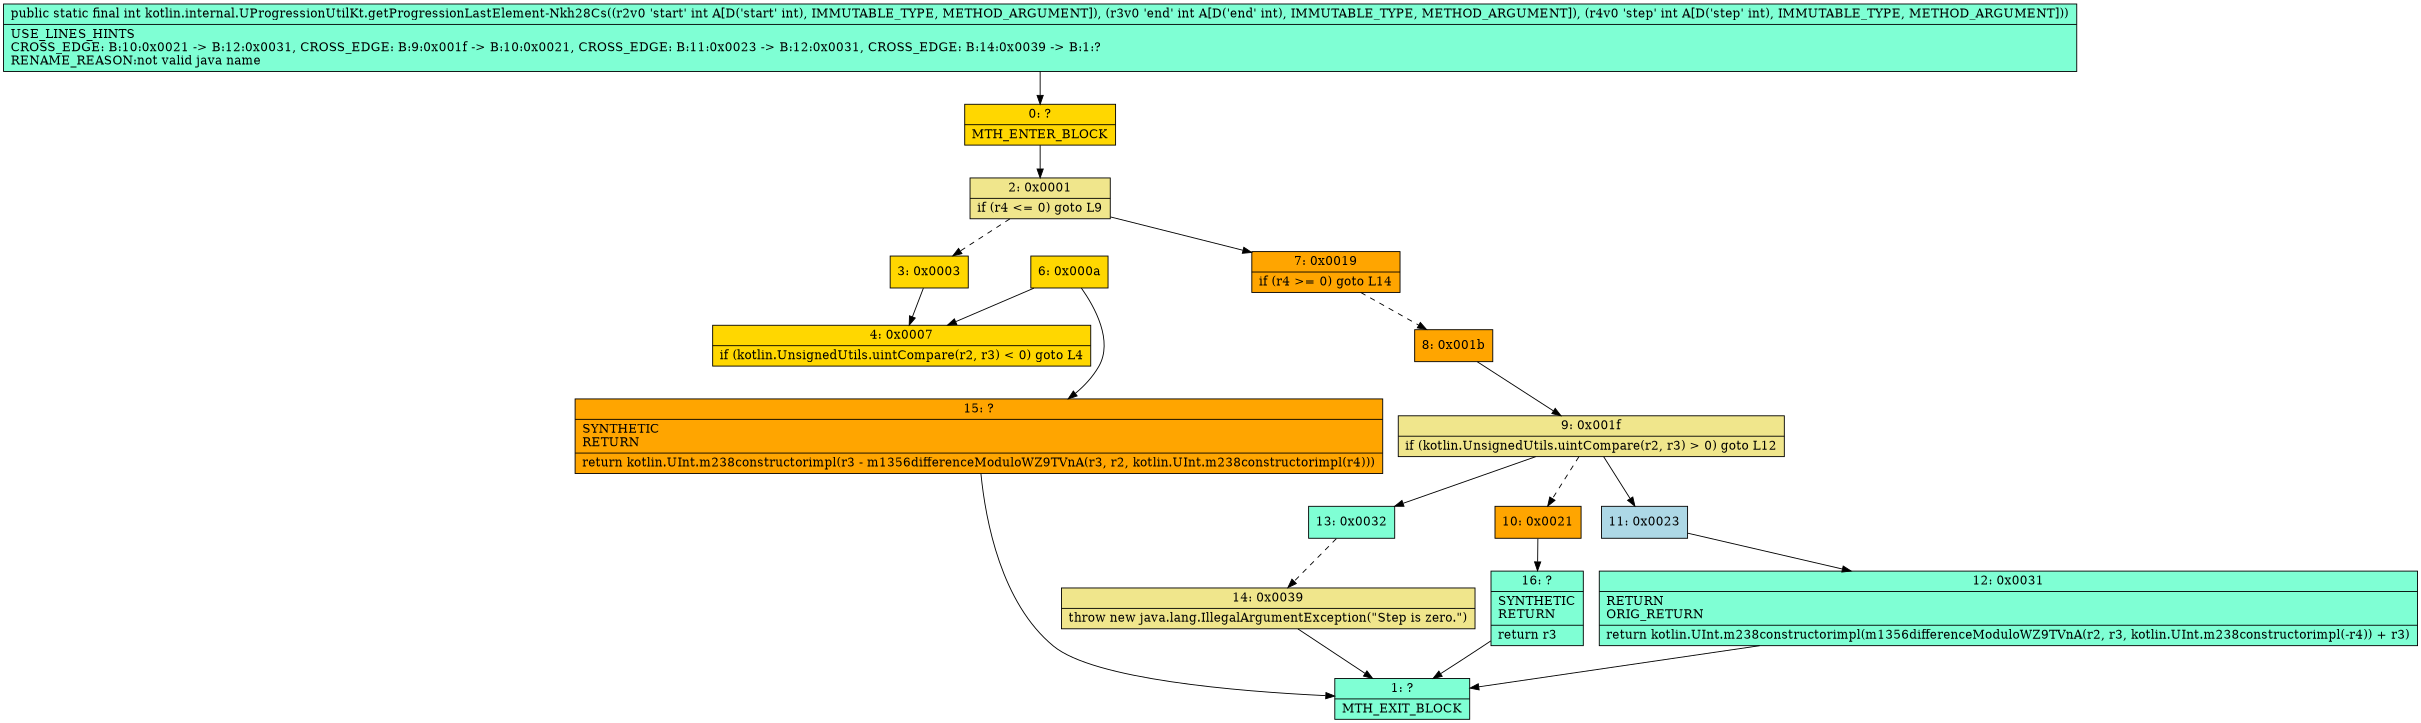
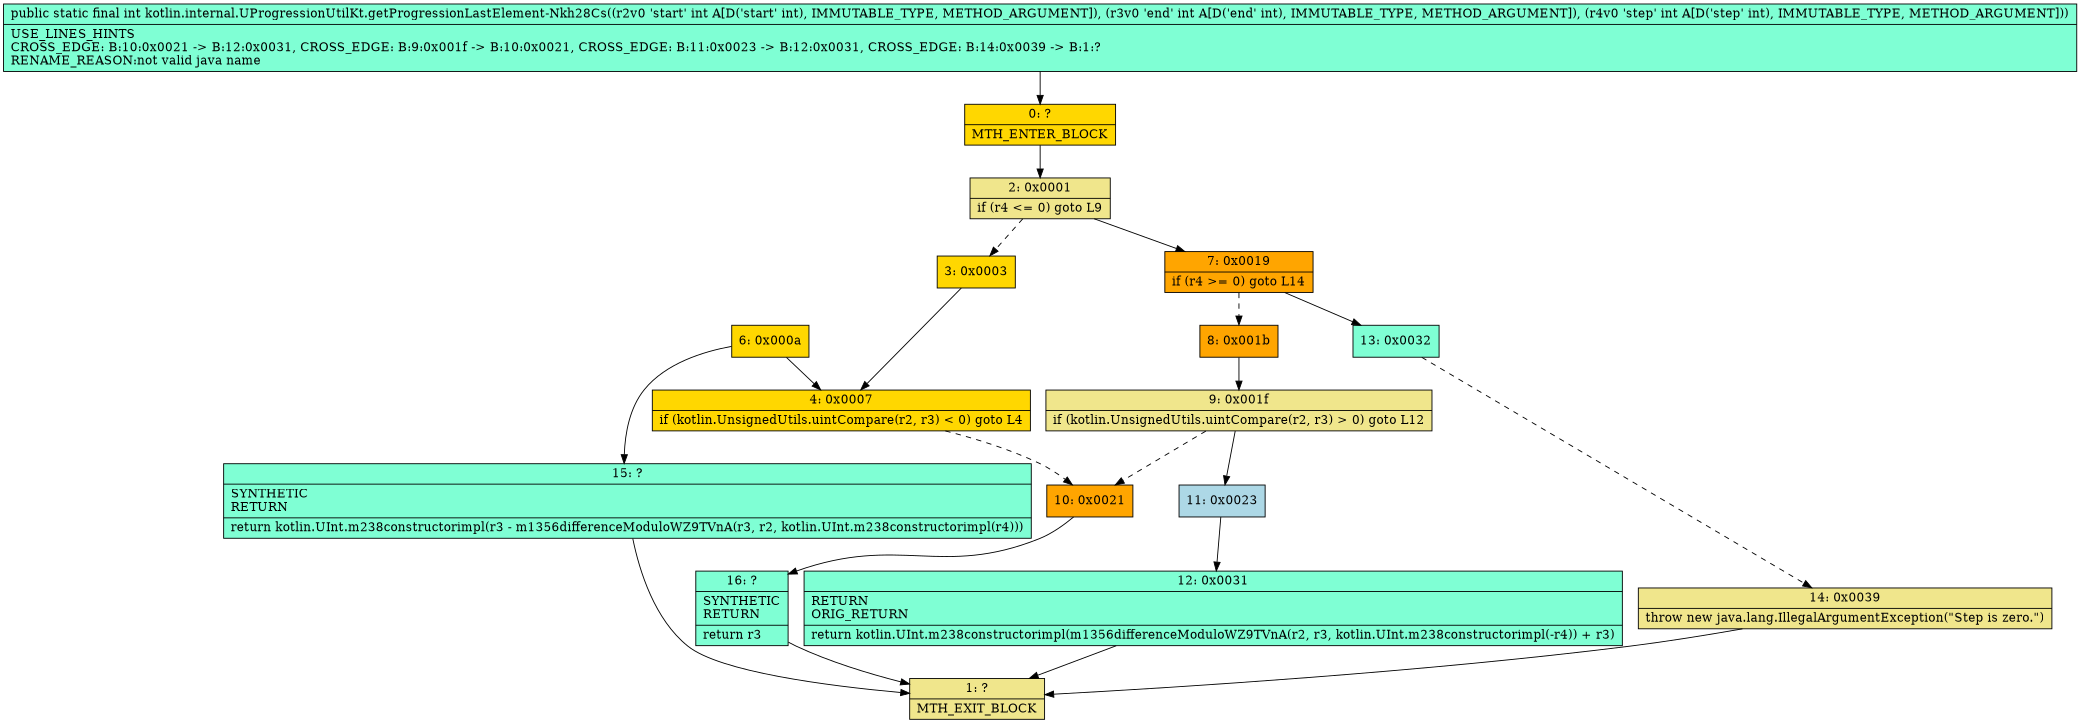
node "15: ?": fillcolor orange -> aquamarine
edge "4: 0x0007" -> "10: 0x0021": added
edge "9: 0x001f" -> "13: 0x0032": now "7: 0x0019" -> "13: 0x0032"
node "1: ?": fillcolor aquamarine -> khaki
